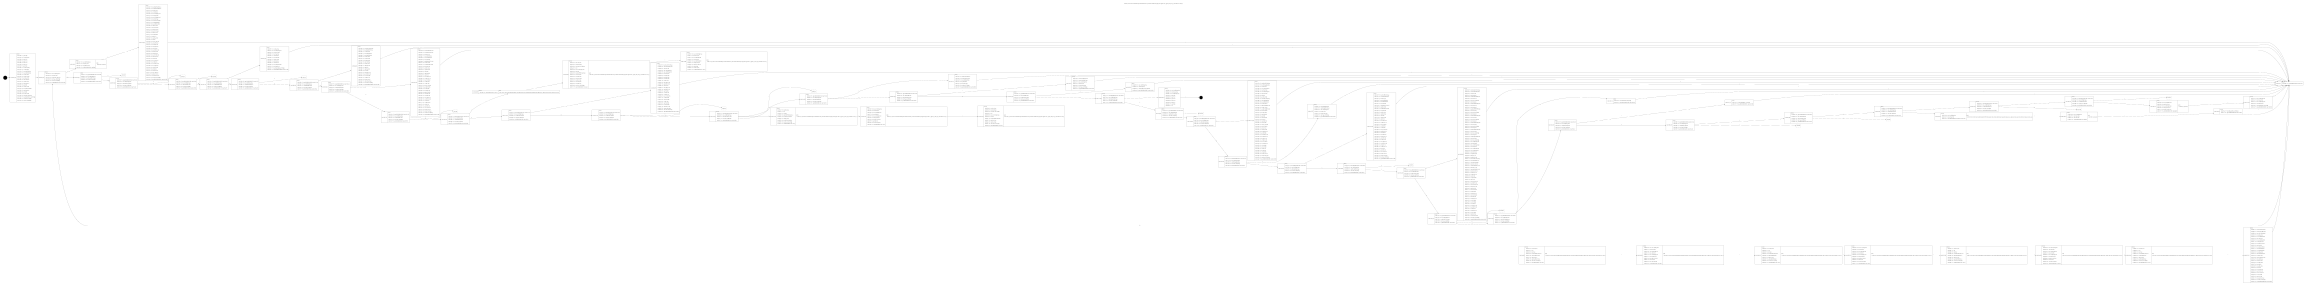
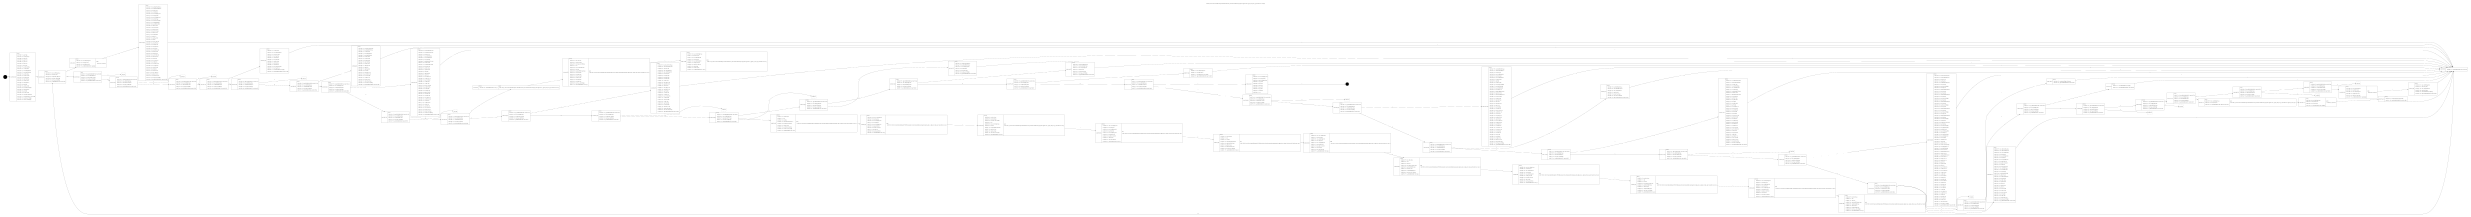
node "0x401fb7 [39]": added
